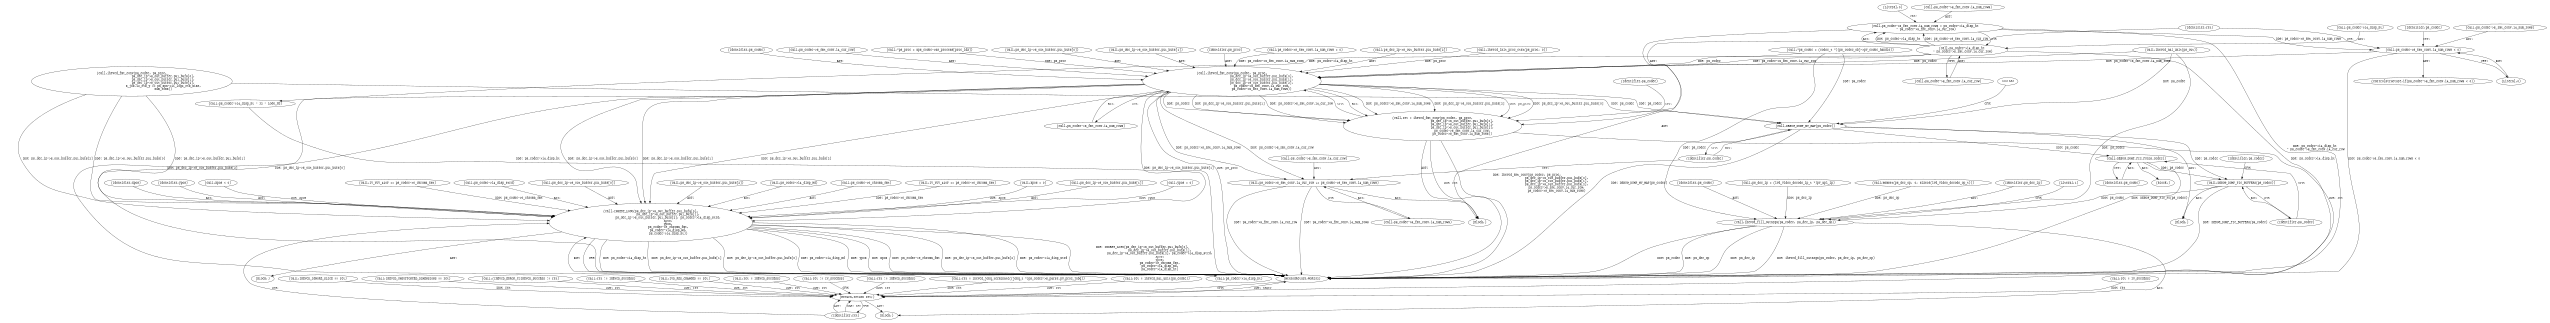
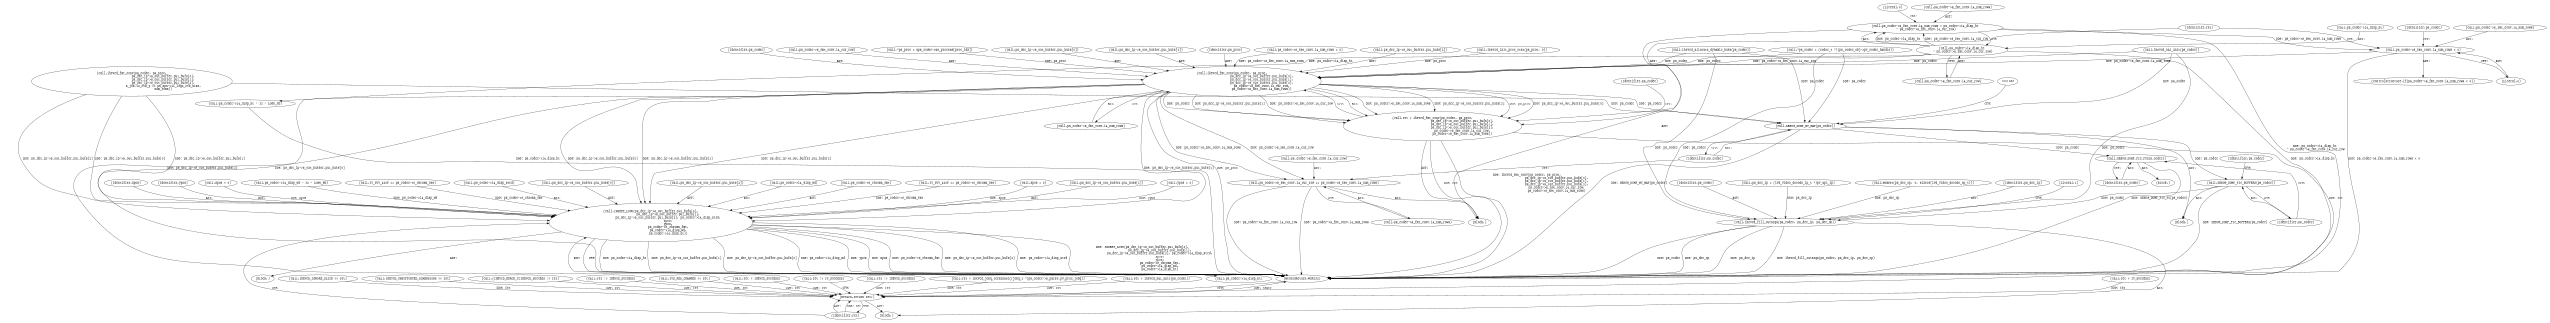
node "(Call,ihevcd_allocate_dynamic_bufs(ps_codec))": added
node "(Call,ihevcd_nal_unit(ps_out))": label "(Call,ihevcd_nal_unit(ps_out))" -> "(Call,ihevcd_nal_unit(ps_codec))"
edge "(Call,DEBUG_DUMP_PIC_PU(ps_codec))" -> "(Call,DEBUG_DUMP_PIC_BUFFERS(ps_codec))": removed, label "DDG: ps_codec"
node "(Call,ps_codec->i4_disp_wd - 32 - LOGO_WD)": added
